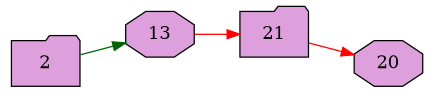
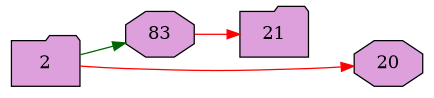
node "13": label "13" -> "83"
edge "21" -> "20": now "2" -> "20"
